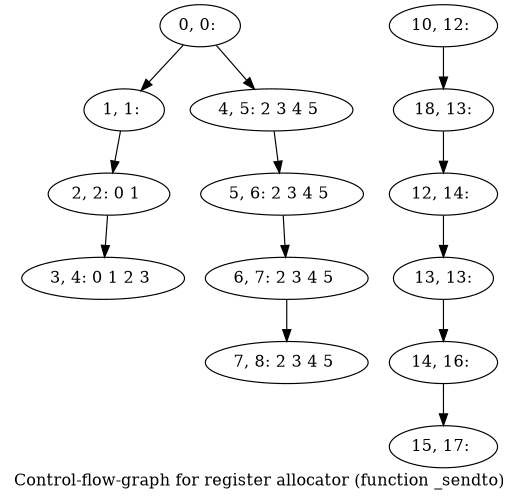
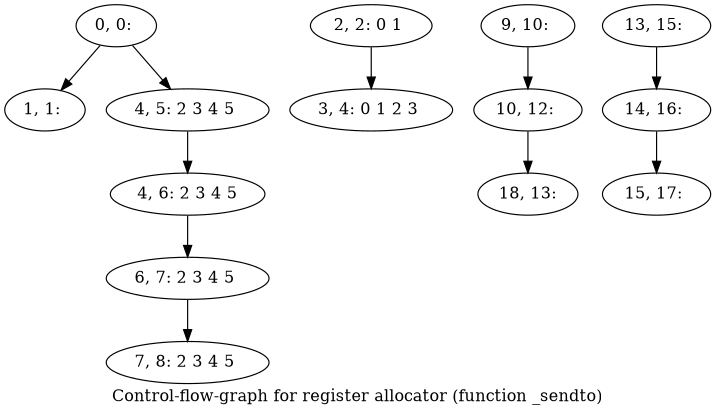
node "9, 10:": added
edge "1, 1:" -> "2, 2: 0 1": removed
node "5, 6: 2 3 4 5": label "5, 6: 2 3 4 5" -> "4, 6: 2 3 4 5"
node "12, 14:": removed
node "13, 13:": label "13, 13:" -> "13, 15:"
